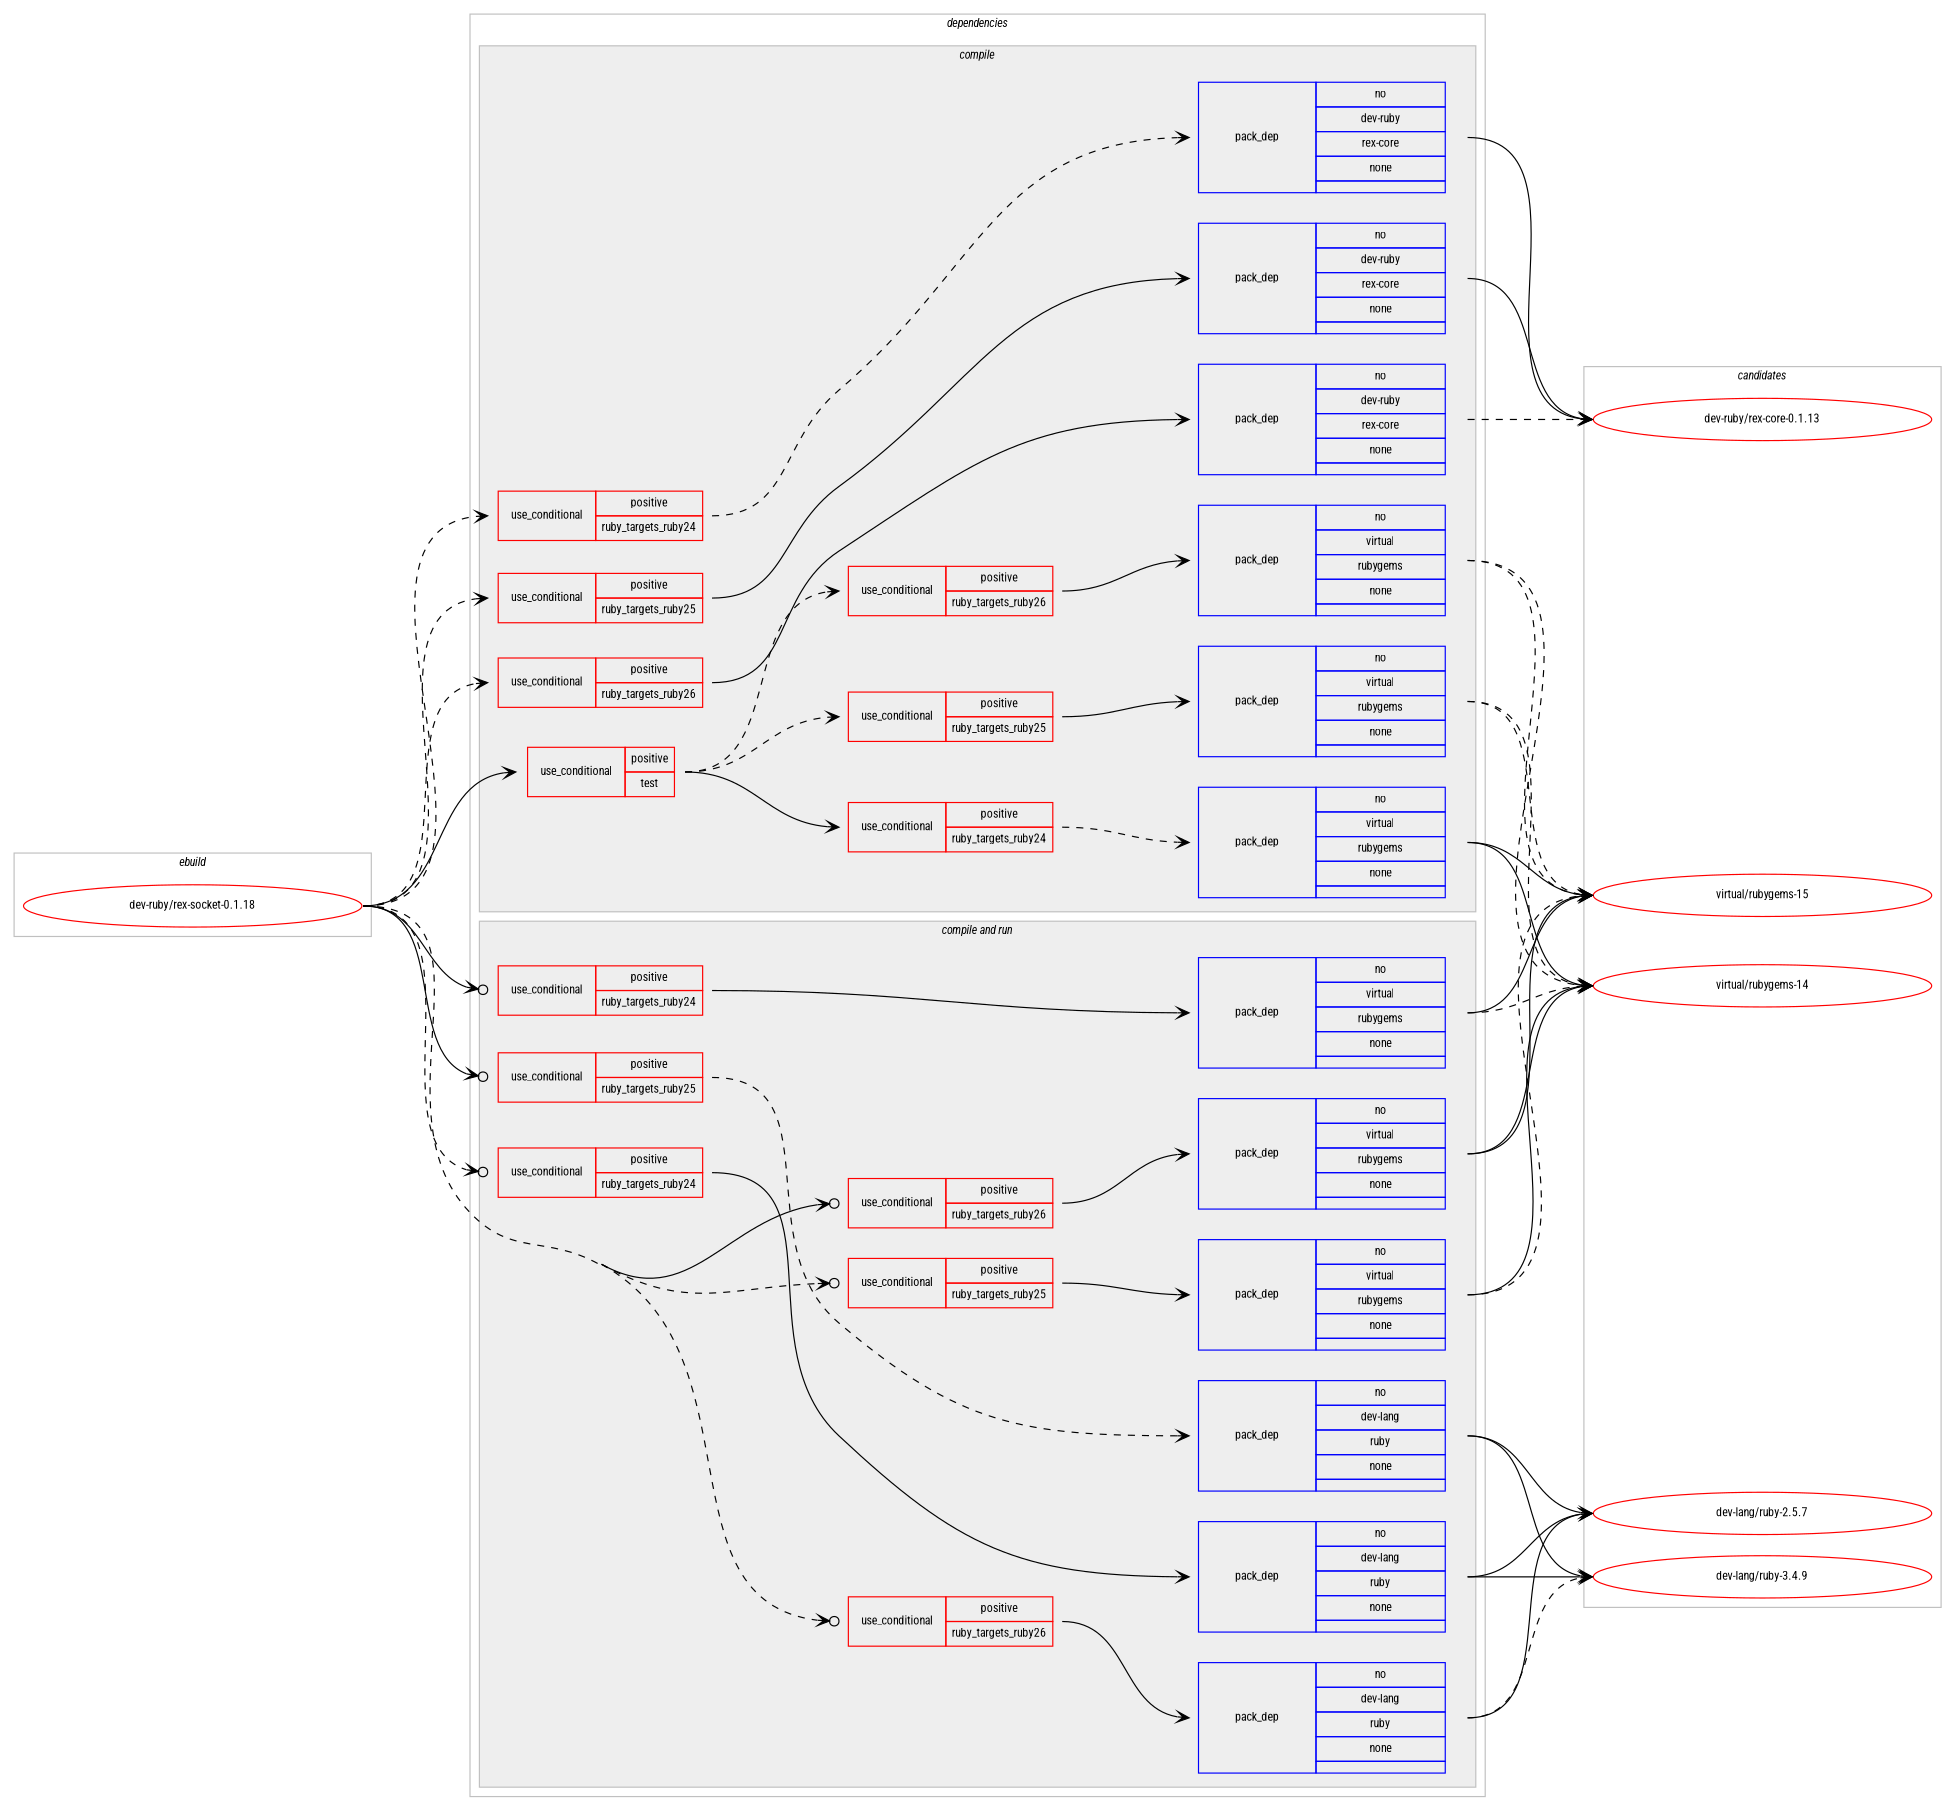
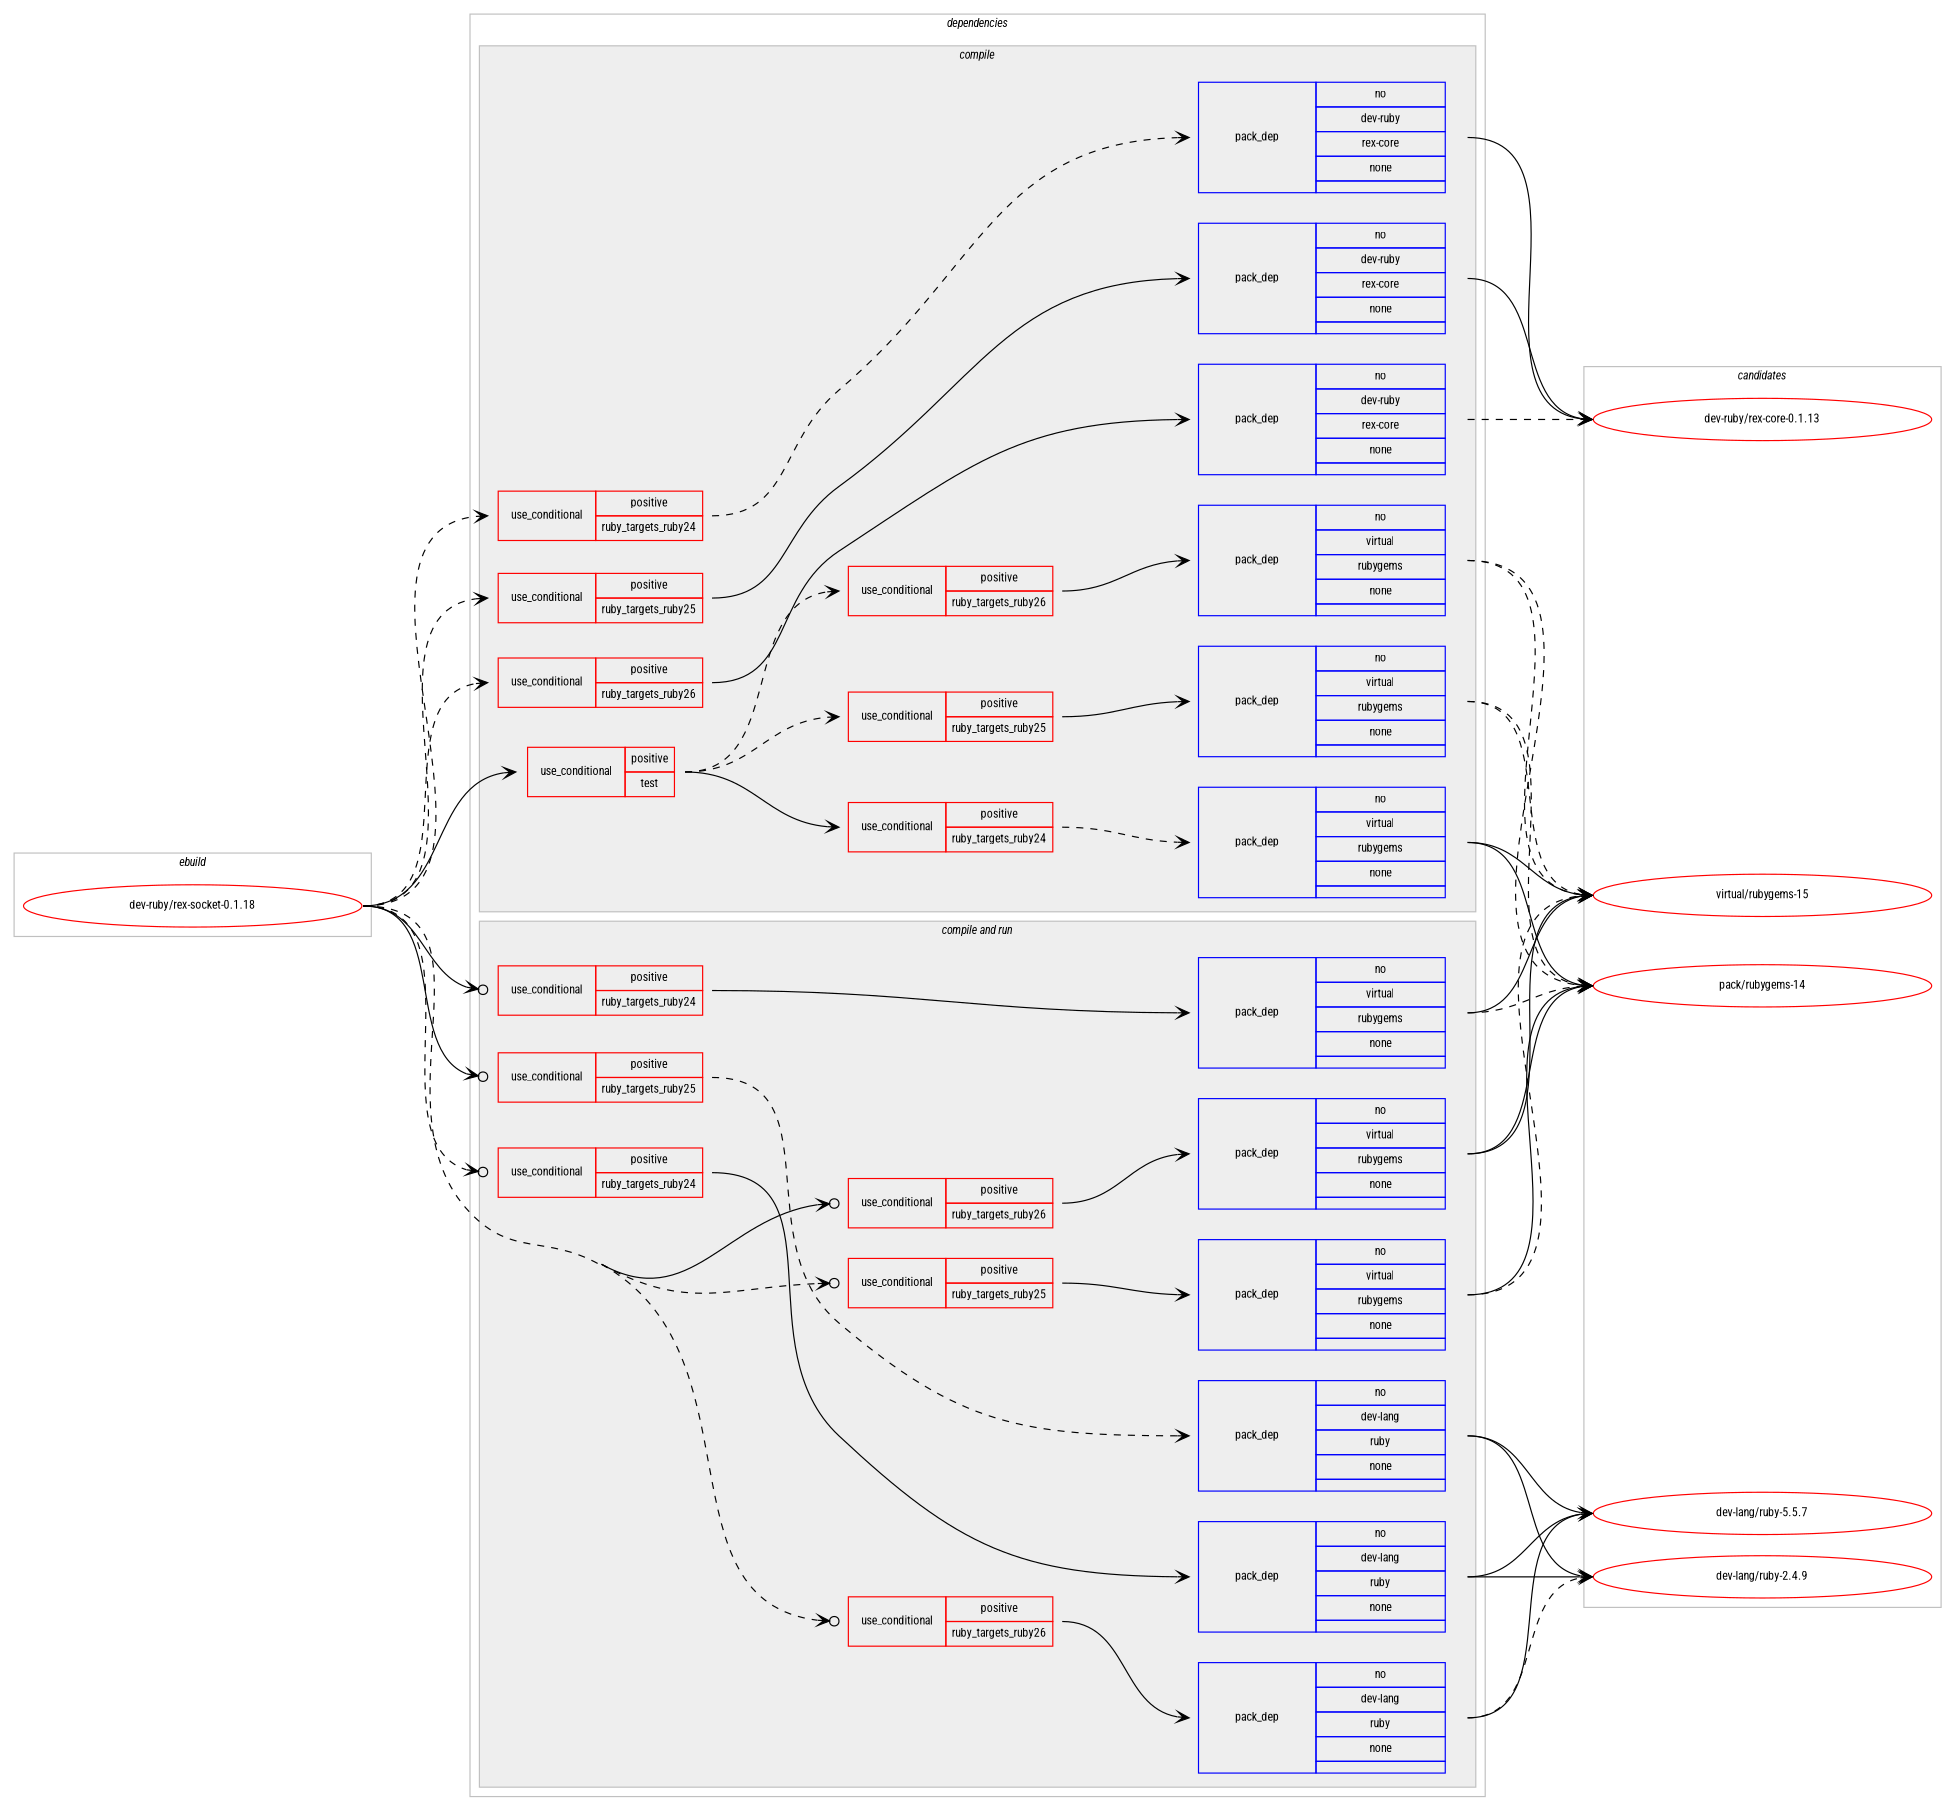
node "virtual/rubygems-14": label "virtual/rubygems-14" -> "pack/rubygems-14"
node "dev-lang/ruby-2.5.7": label "dev-lang/ruby-2.5.7" -> "dev-lang/ruby-5.5.7"
node "dev-lang/ruby-3.4.9": label "dev-lang/ruby-3.4.9" -> "dev-lang/ruby-2.4.9"
